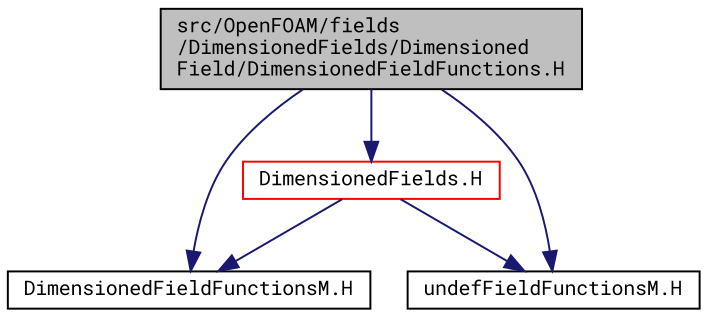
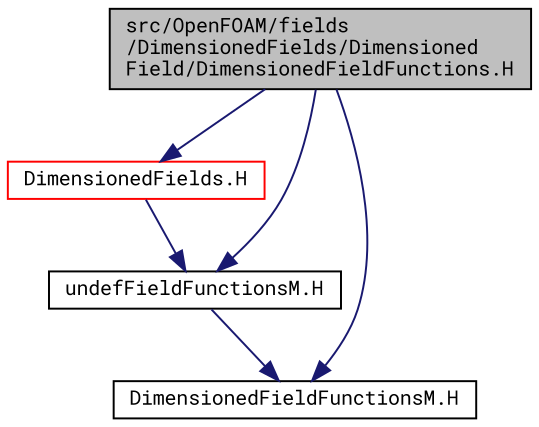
edge "DimensionedFields.H" -> "DimensionedFieldFunctionsM.H": now "undefFieldFunctionsM.H" -> "DimensionedFieldFunctionsM.H"
